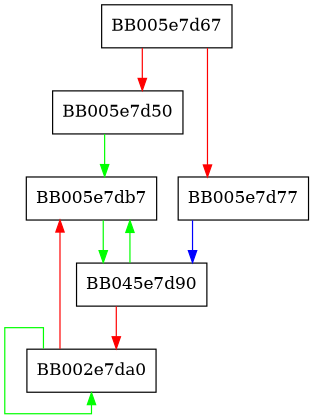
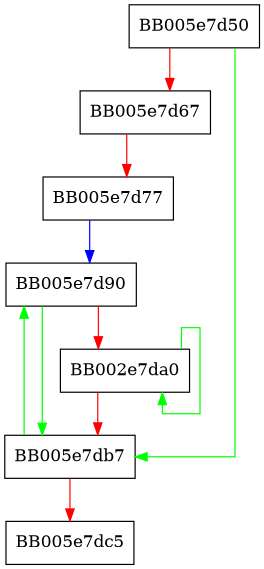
edge "BB005e7d67" -> "BB005e7d50": reversed
node "BB045e7d90": label "BB045e7d90" -> "BB005e7d90"
node "BB005e7dc5": added
